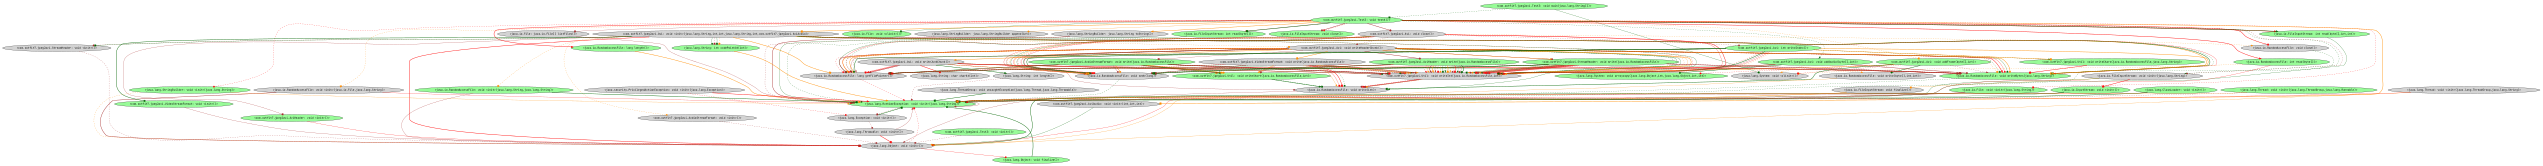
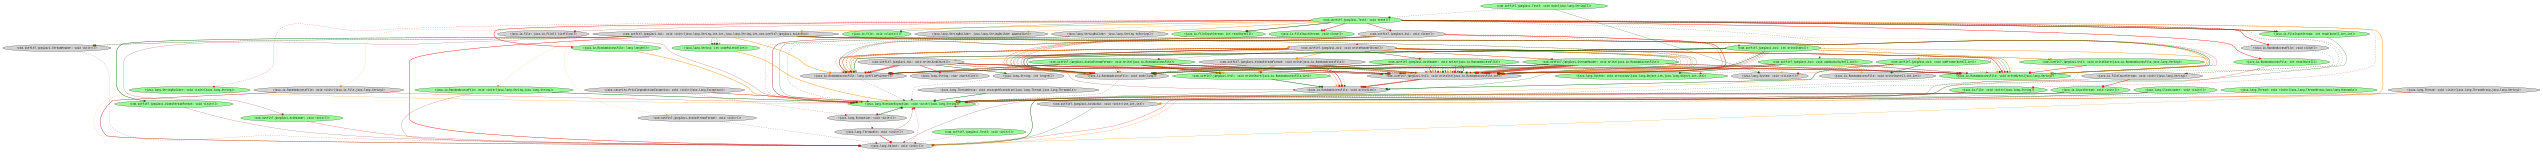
node "<java.io.FileInputStream: void finalize()>": removed
node "<java.lang.Object: void finalize()>": removed
